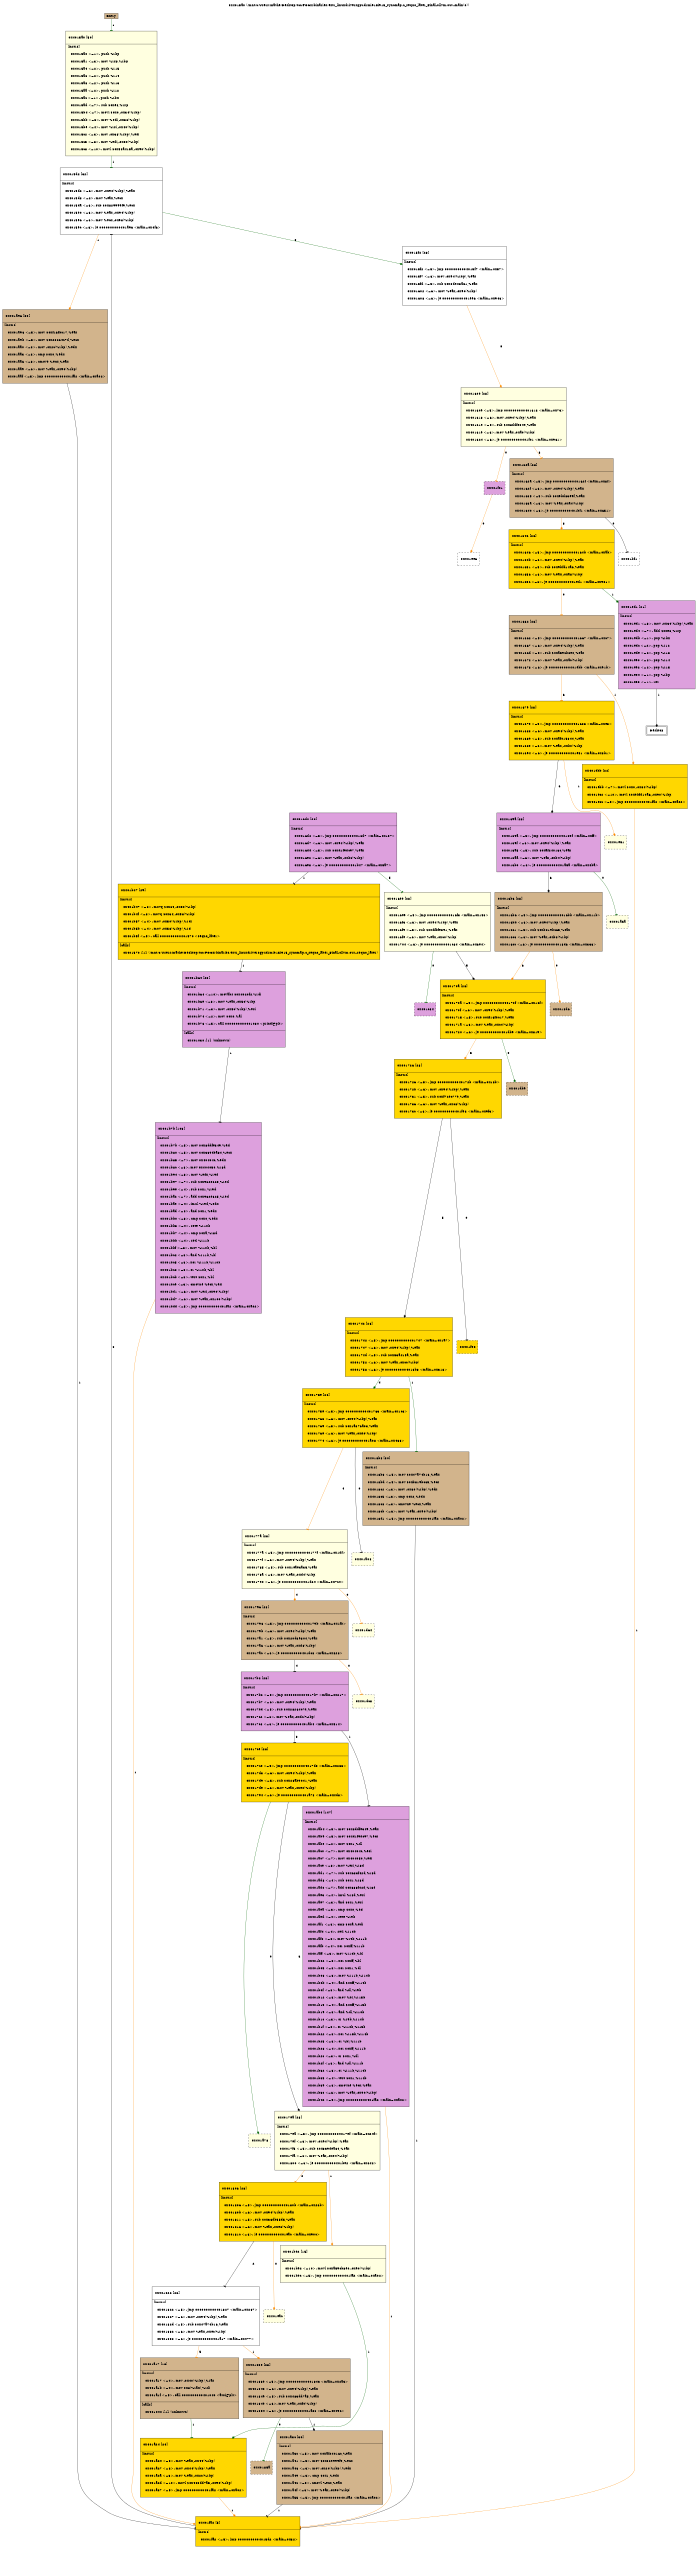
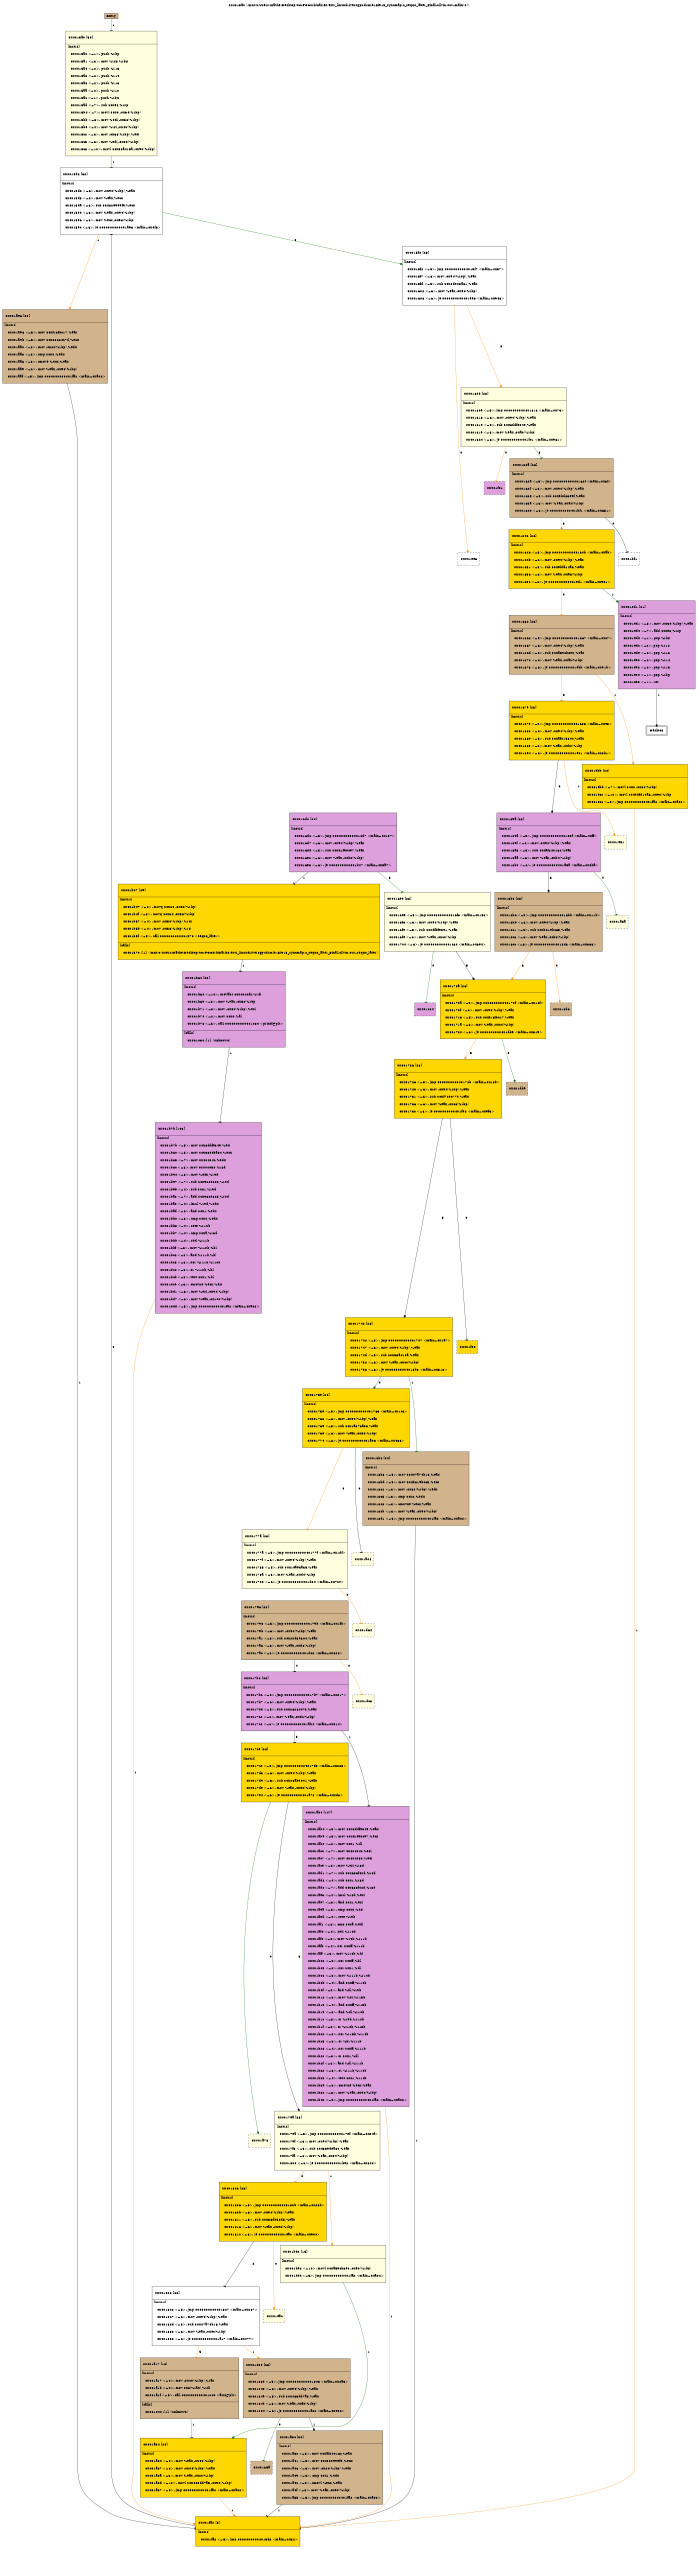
edge "0x40160e [28]" -> "0x40162a [28]": color darkorange -> darkgreen
edge "0x401f01" -> "0x401ee6": now "0x4015f2 [28]" -> "0x401ee6"
edge "0x40177a [28]" -> "0x401796 [28]": removed, label "4"
